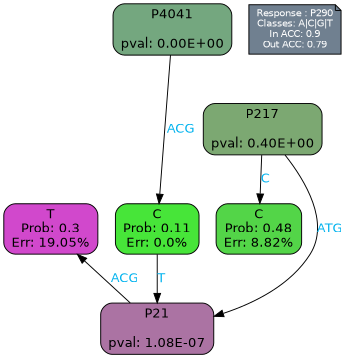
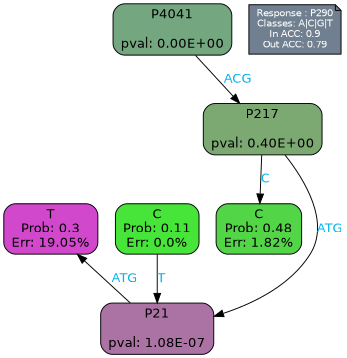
edge "P4041 pval: 0.00E+00" -> "C Prob: 0.11 Err: 0.0%": now "P4041 pval: 0.00E+00" -> "P217 pval: 0.40E+00"
node "C Prob: 0.48 Err: 8.82%": label "C Prob: 0.48 Err: 8.82%" -> "C Prob: 0.48 Err: 1.82%"
edge "P21 pval: 1.08E-07" -> "T Prob: 0.3 Err: 19.05%": label "ACG" -> "ATG"
